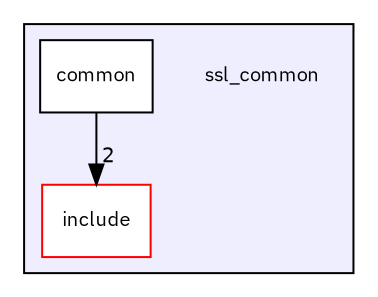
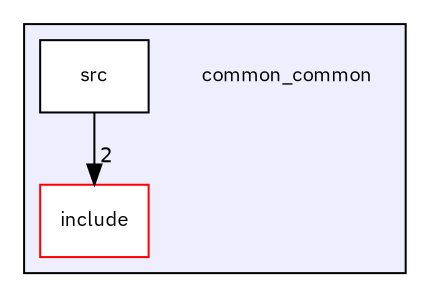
node "common": label "common" -> "src"
node "ssl_common": label "ssl_common" -> "common_common"
